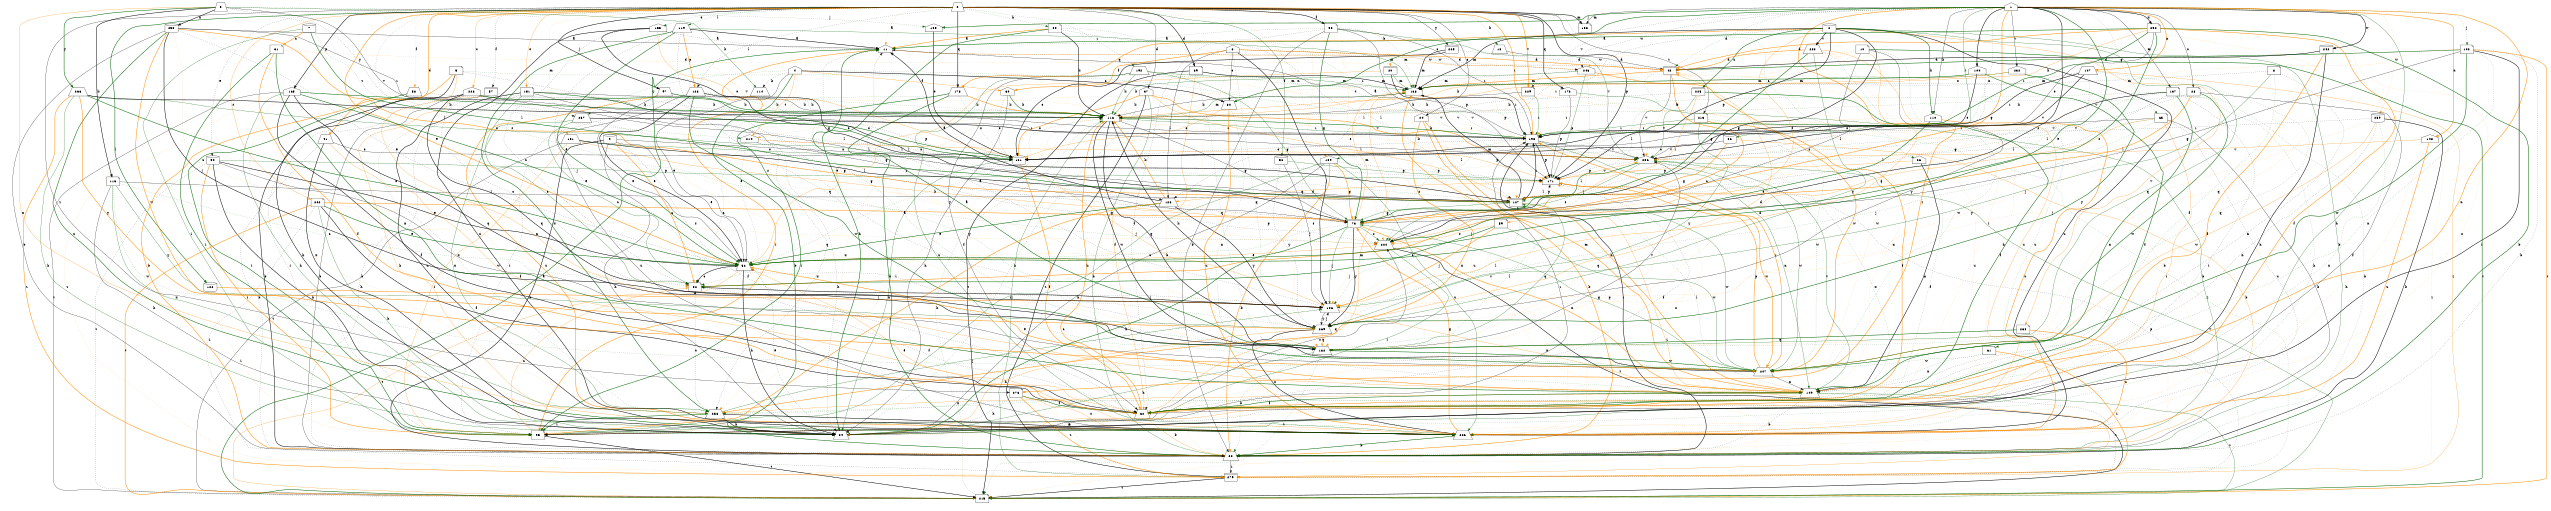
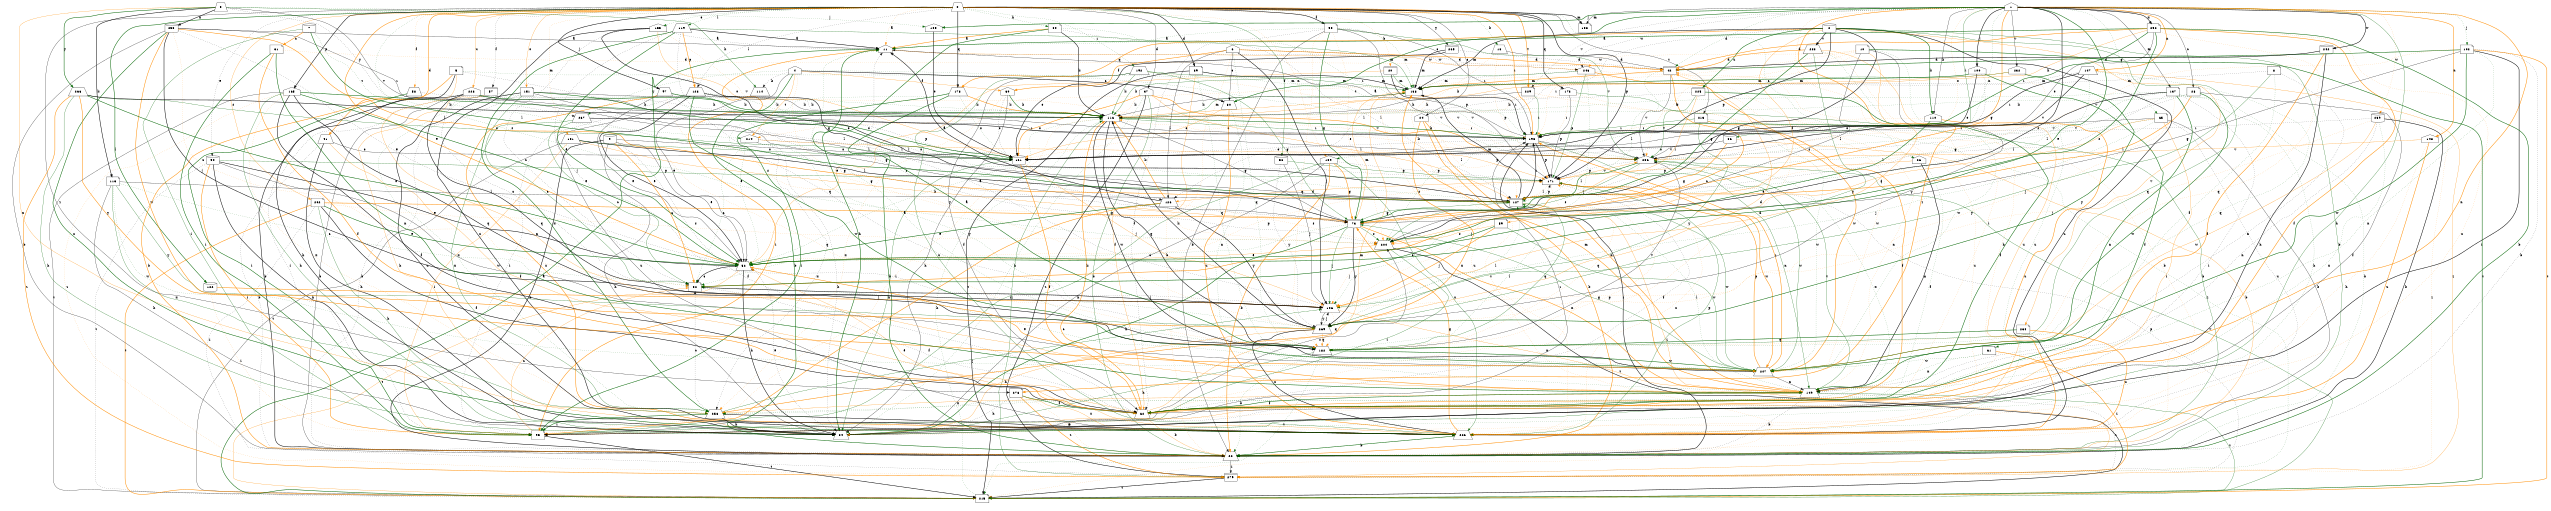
edge "226" -> "171": added, label "p"
